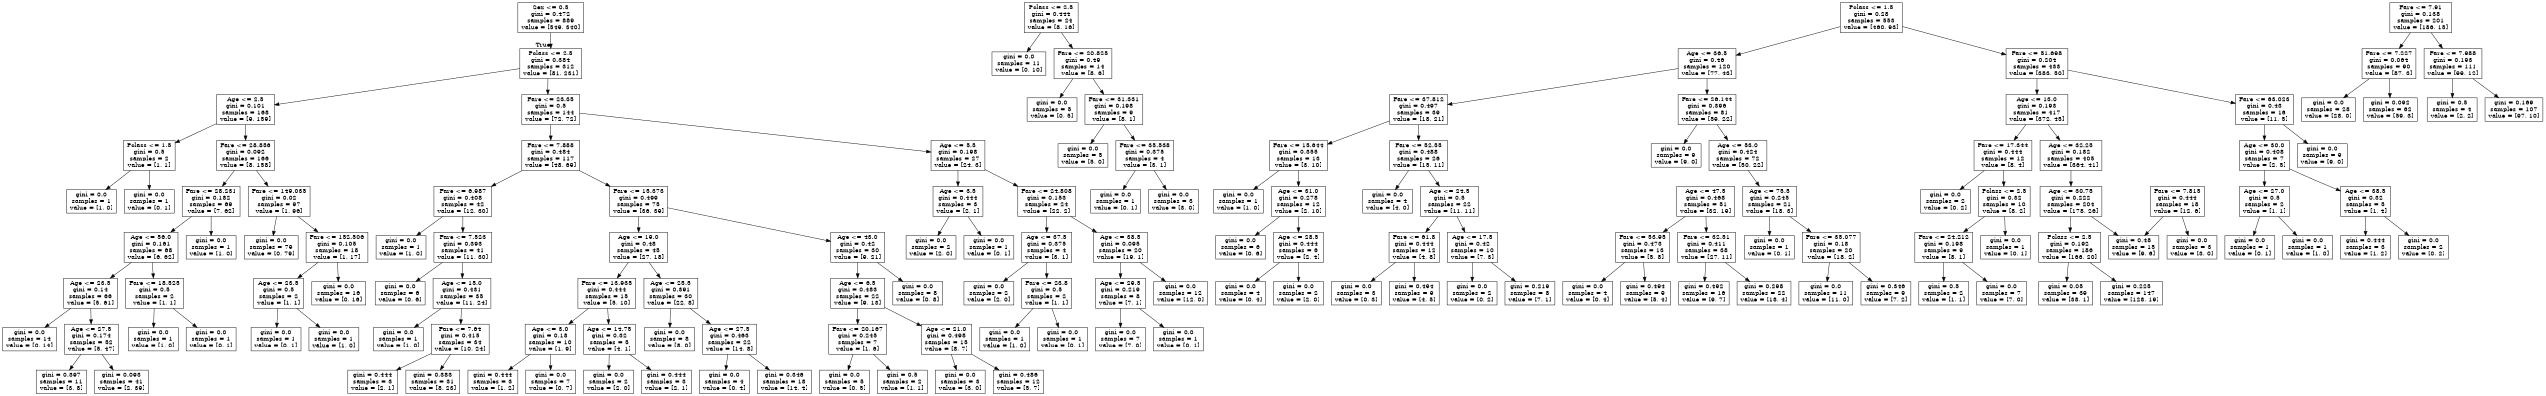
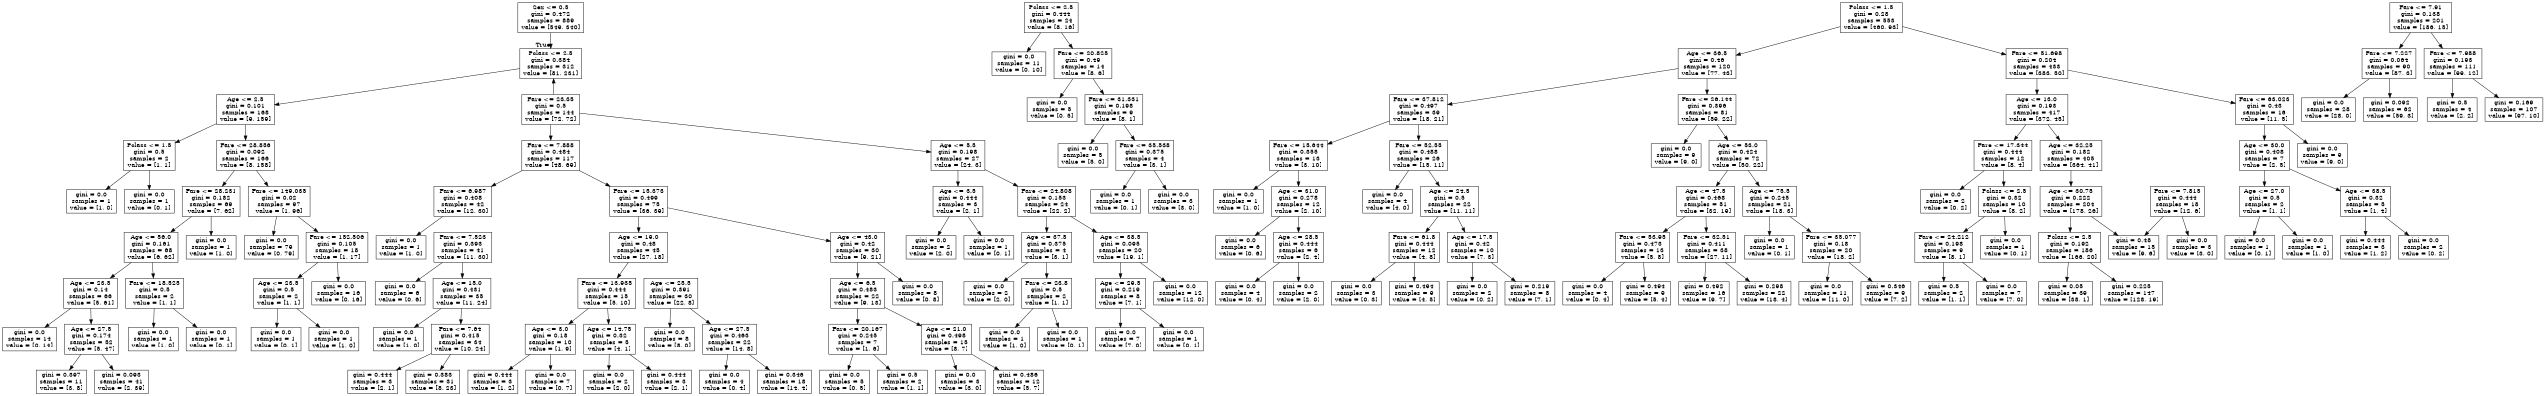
edge "Pclass <= 2.5 gini = 0.384 samples = 312 value = [81, 231]" -> "Fare <= 23.35 gini = 0.5 samples = 144 value = [72, 72]": reversed
edge "Age <= 53.0 gini = 0.424 samples = 72 value = [50, 22]" -> "Age <= 47.5 gini = 0.468 samples = 51 value = [32, 19]": added
edge "Fare <= 6.987 gini = 0.408 samples = 42 value = [12, 30]" -> "Fare <= 7.523 gini = 0.393 samples = 41 value = [11, 30]": removed
edge "Age <= 19.0 gini = 0.48 samples = 45 value = [27, 18]" -> "Age <= 25.5 gini = 0.391 samples = 30 value = [22, 8]": removed
